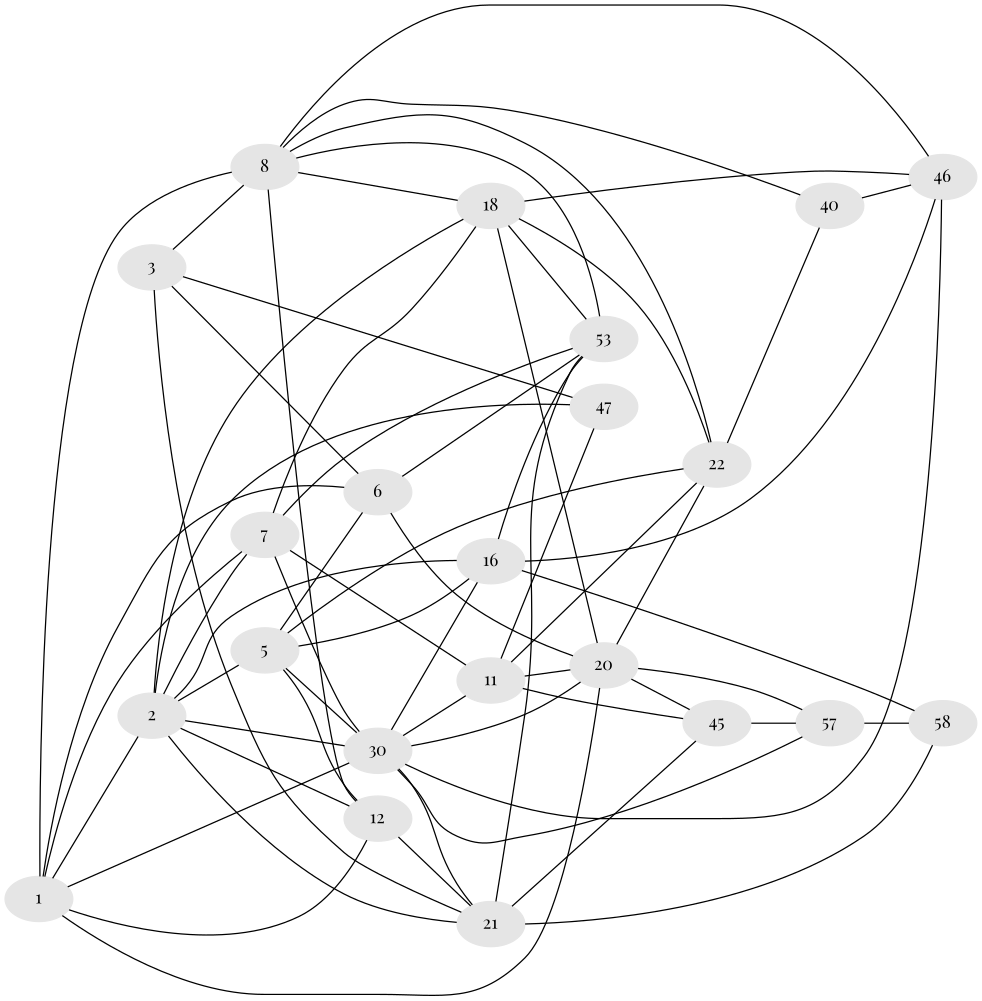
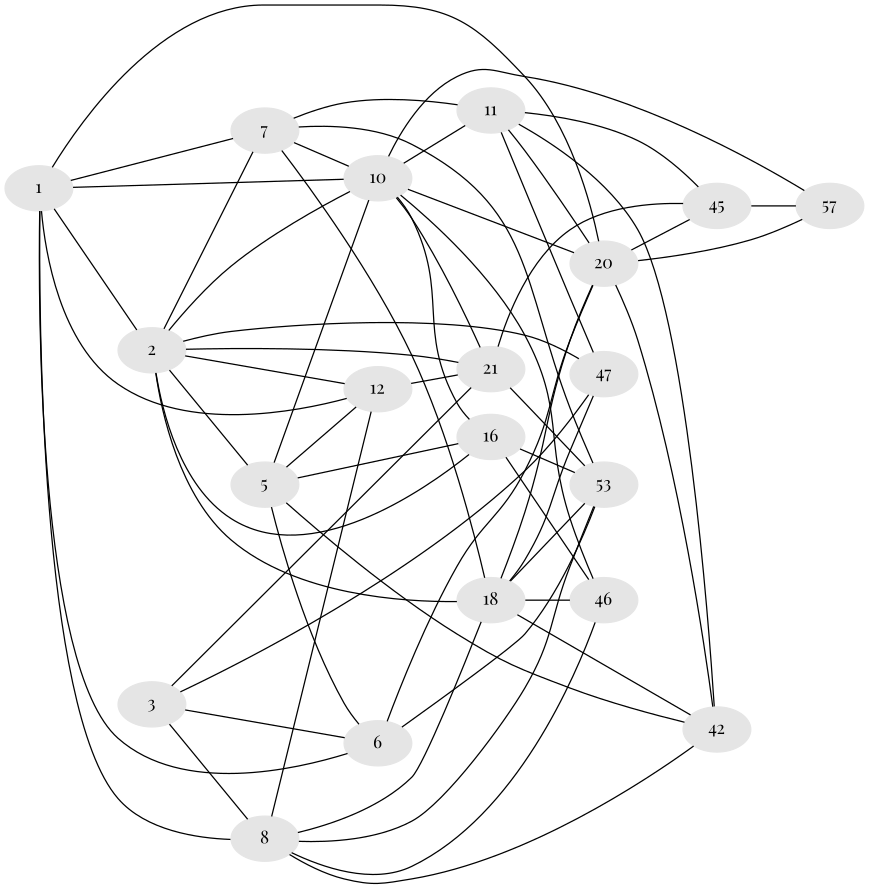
node "40": removed
node "22": label "22" -> "42"
edge "47" -- "18": added
node "58": removed
node "30": label "30" -> "10"
